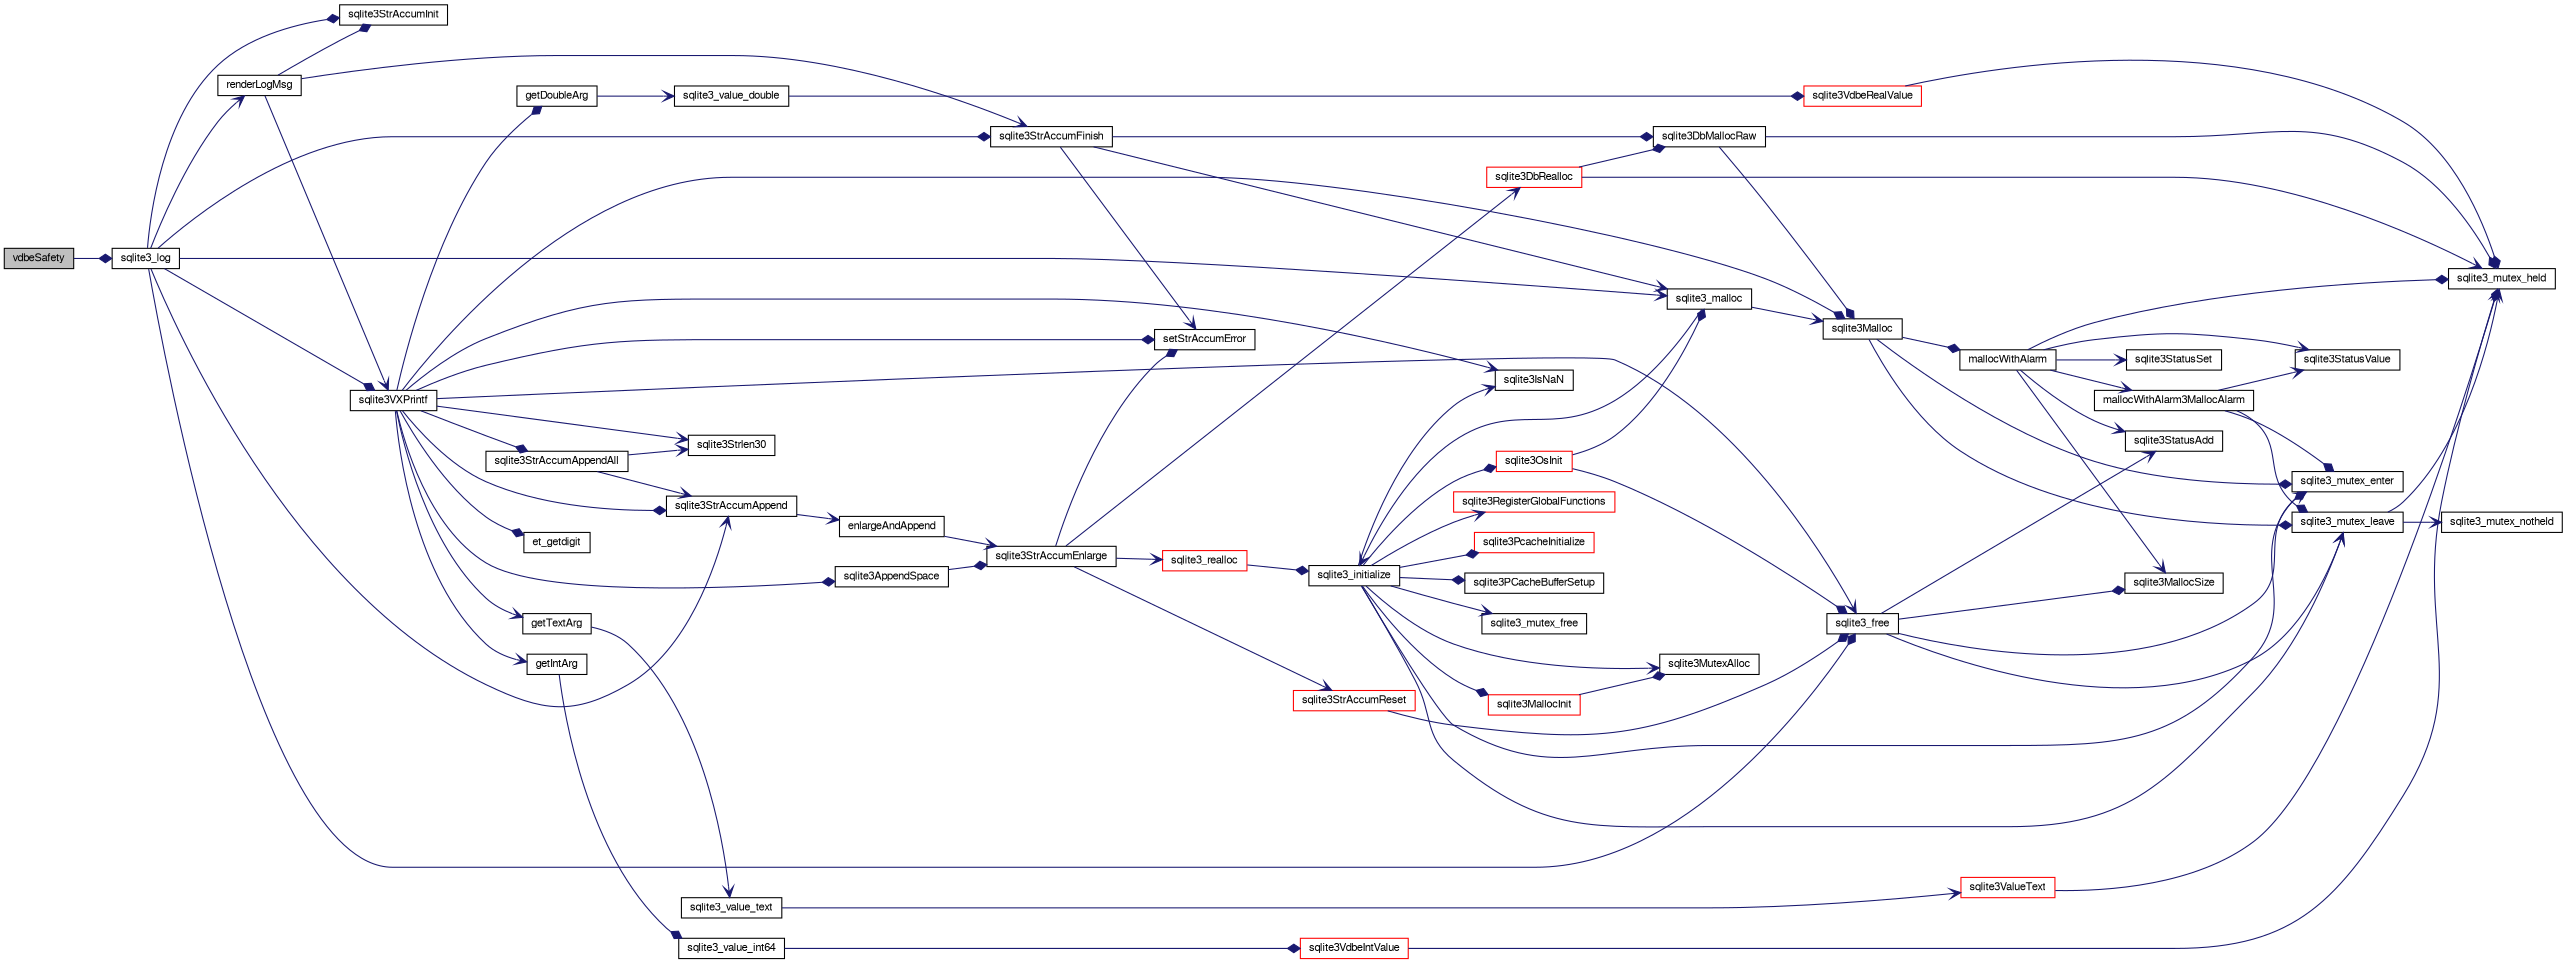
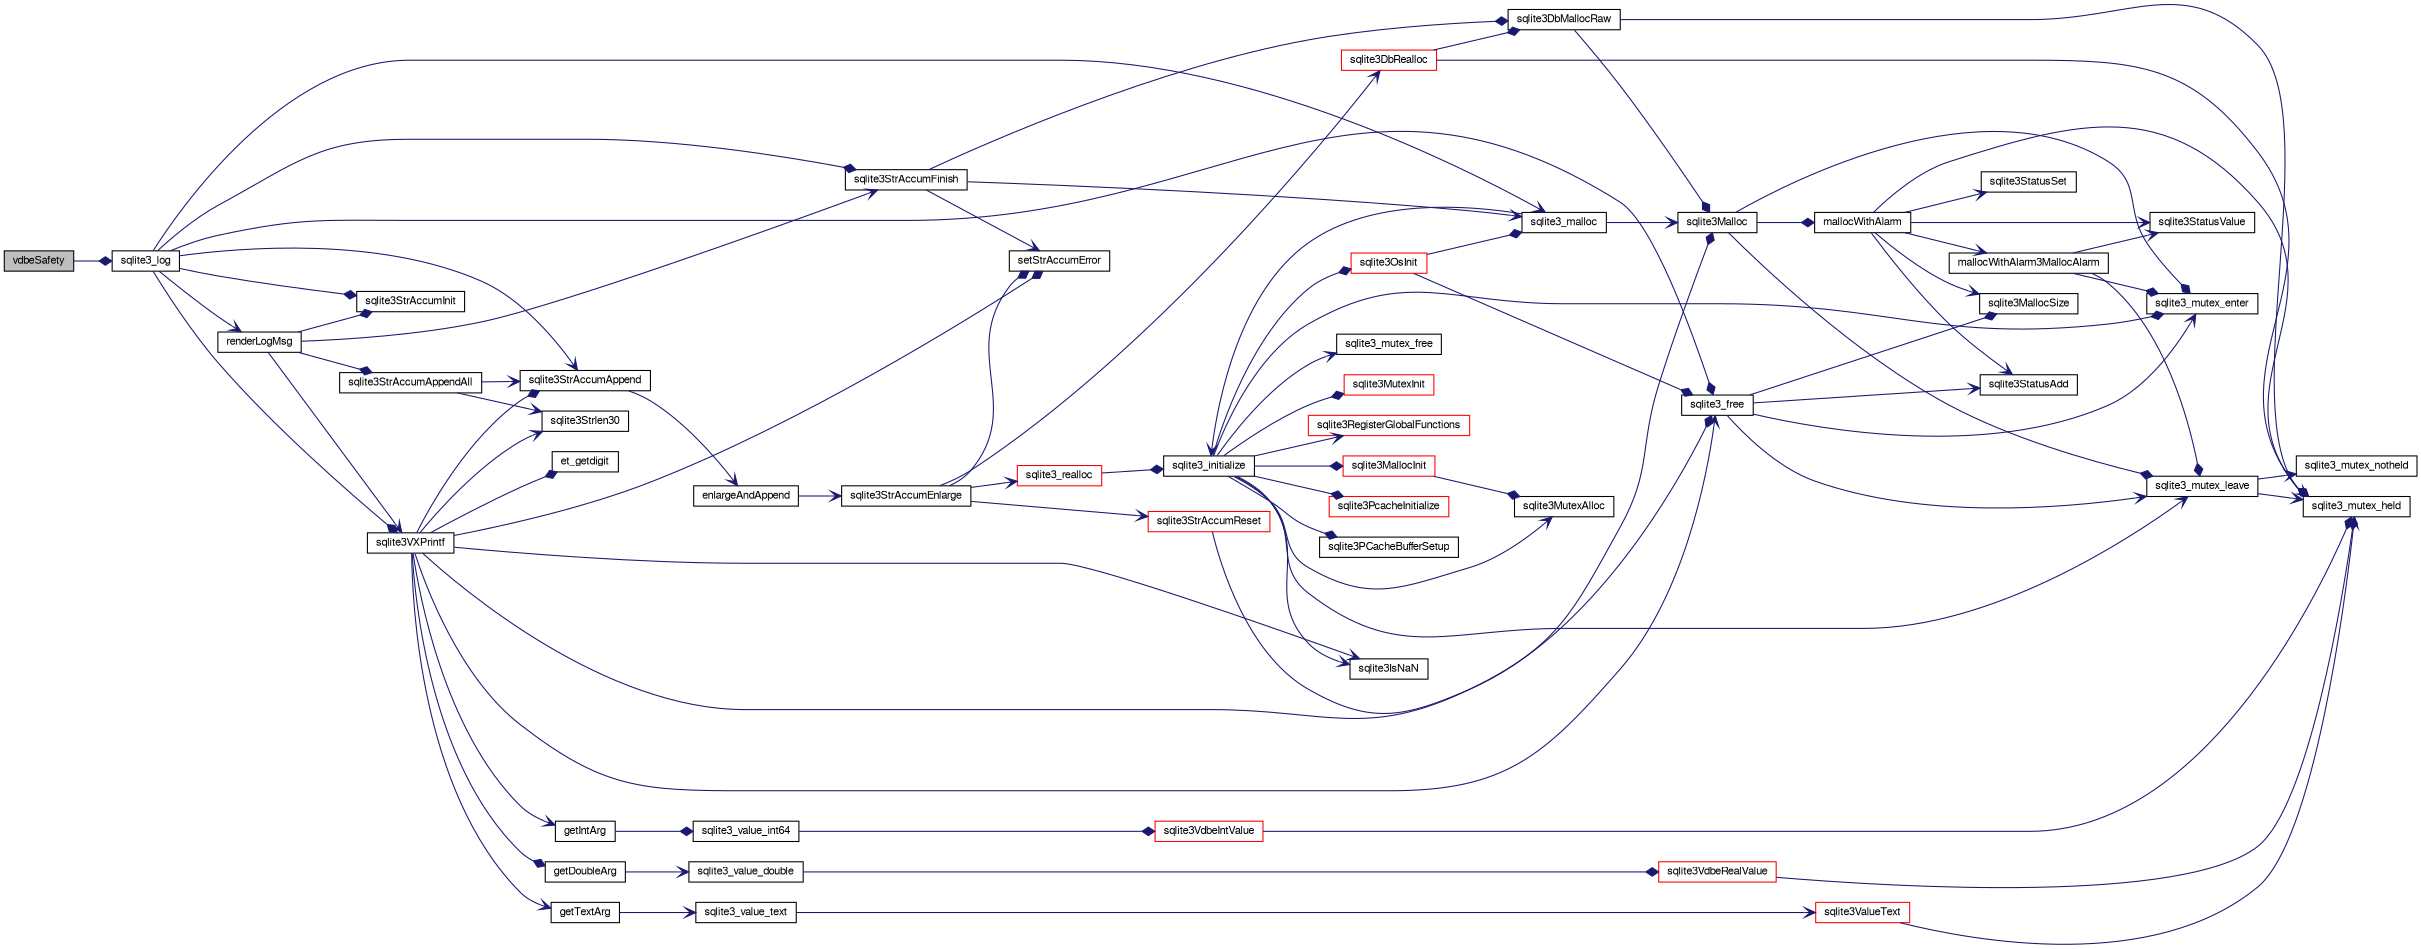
node "sqlite3MutexInit": added
edge "sqlite3VXPrintf" -> "sqlite3StrAccumAppendAll": now "renderLogMsg" -> "sqlite3StrAccumAppendAll"
node "sqlite3AppendSpace": removed
